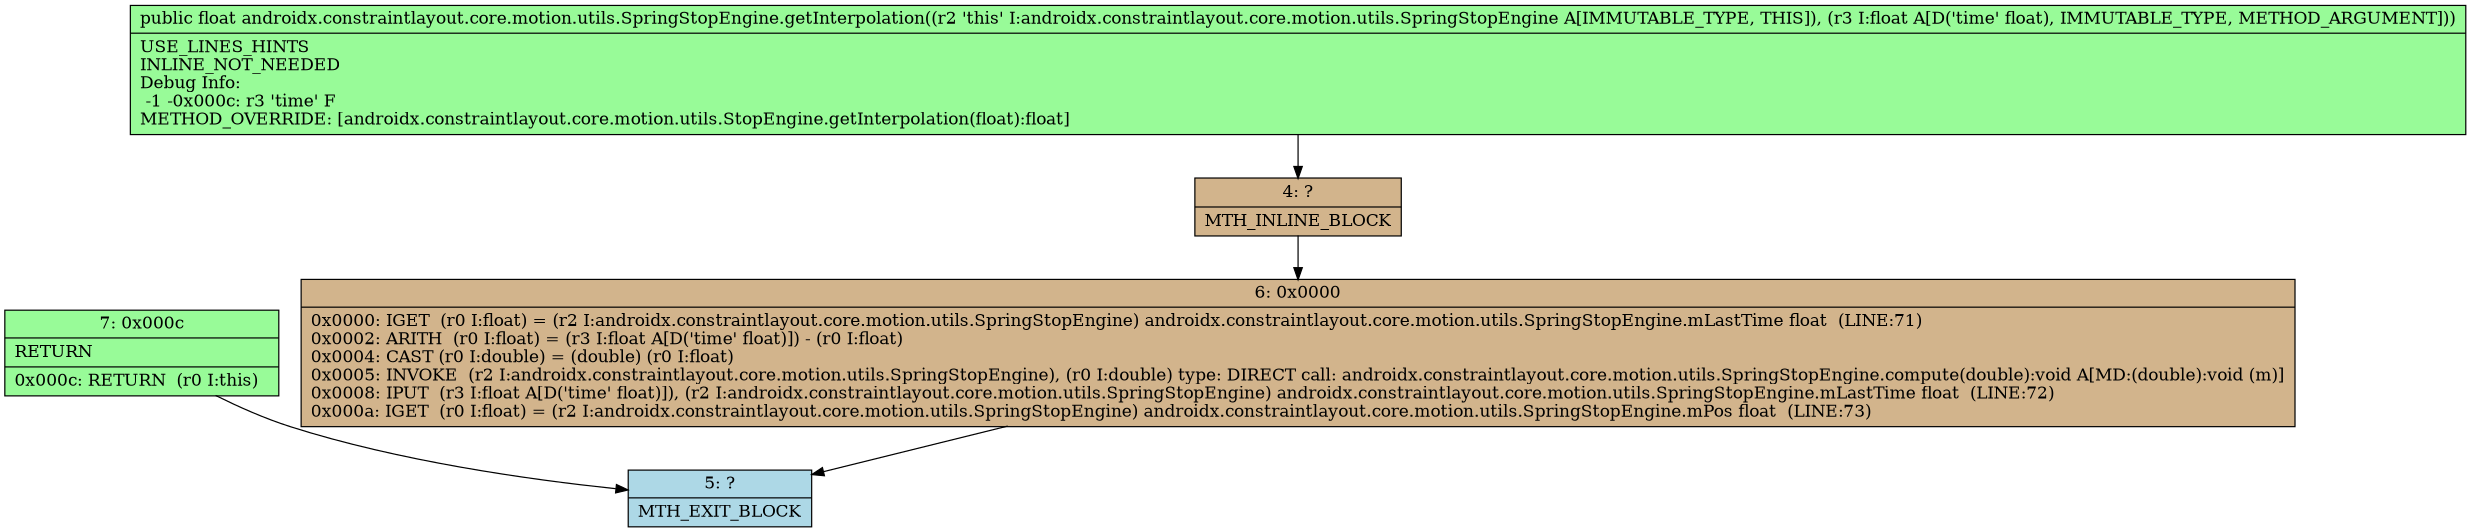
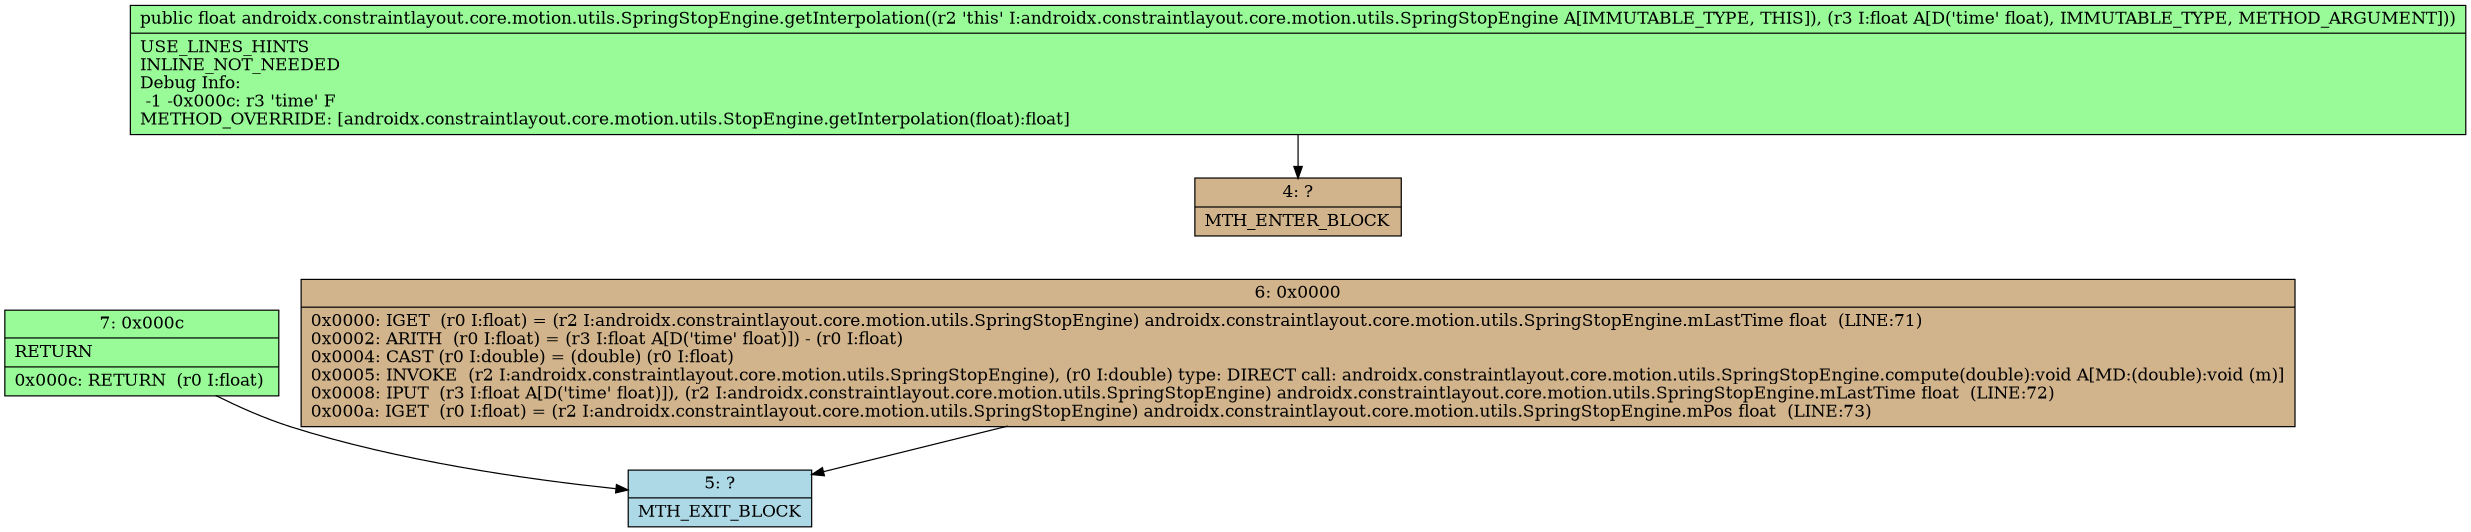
node "4: ?": text "MTH_INLINE_BLOCK" -> "MTH_ENTER_BLOCK"
edge "4: ?" -> "6: 0x0000": removed
node "7: 0x000c": text "0x000c: RETURN  (r0 I:this)" -> "0x000c: RETURN  (r0 I:float)"
